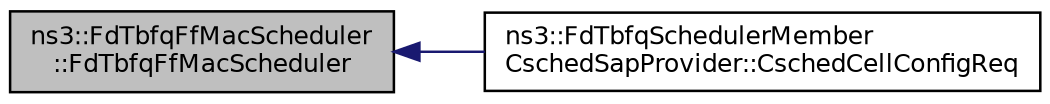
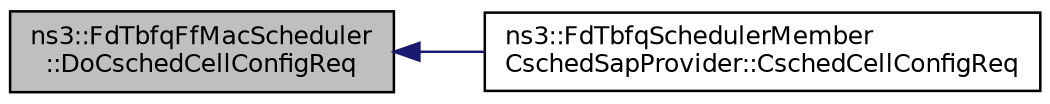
node "ns3::FdTbfqFfMacScheduler ::FdTbfqFfMacScheduler": label "ns3::FdTbfqFfMacScheduler ::FdTbfqFfMacScheduler" -> "ns3::FdTbfqFfMacScheduler ::DoCschedCellConfigReq"
